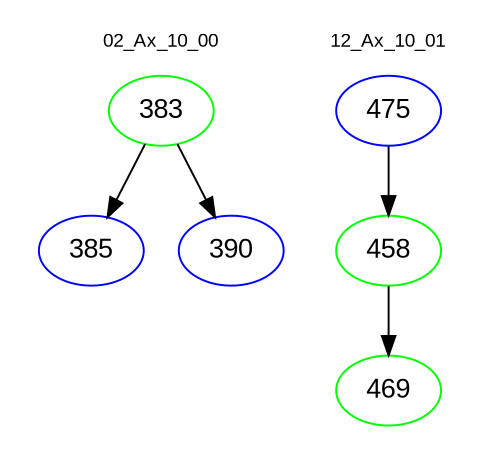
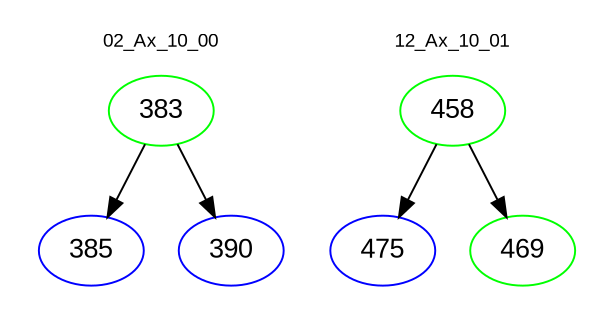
edge "475" -> "458": reversed
